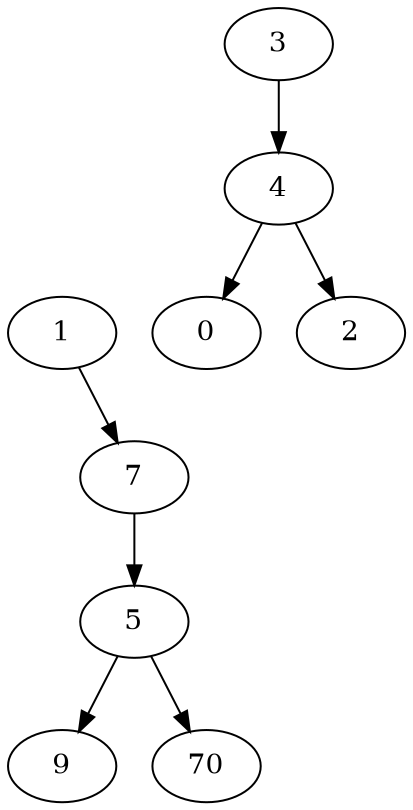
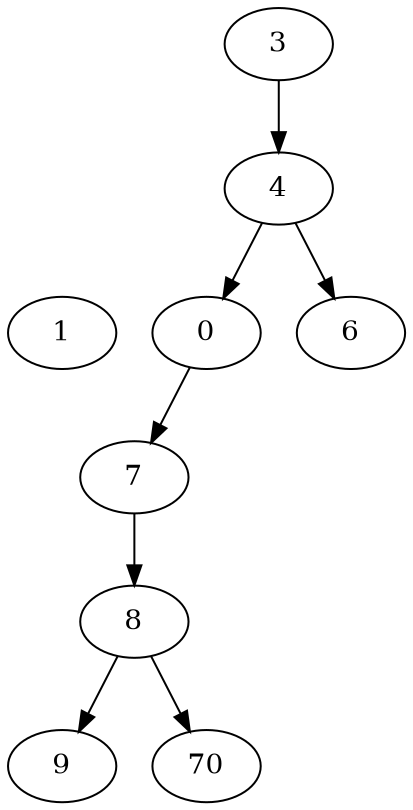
node "2": label "2" -> "6"
edge "1" -> "7": now "0" -> "7"
node "5": label "5" -> "8"
